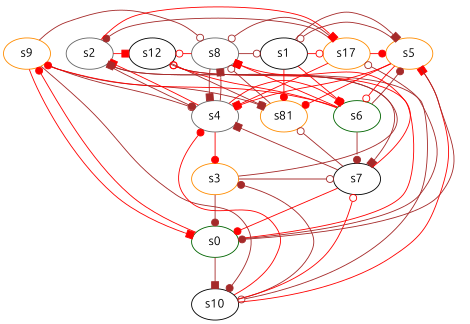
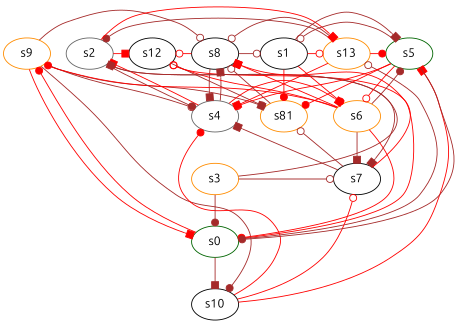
node "s8": color gray40 -> black
node "s17": label "s17" -> "s13"
node "s5": color darkorange -> darkgreen
node "s6": color darkgreen -> darkorange
edge "s12" -> "s10": removed
edge "s6" -> "s7": arrowhead dot -> box
edge "s4" -> "s3": removed
edge "s7" -> "s0": now "s6" -> "s0"
edge "s10" -> "s3": removed
